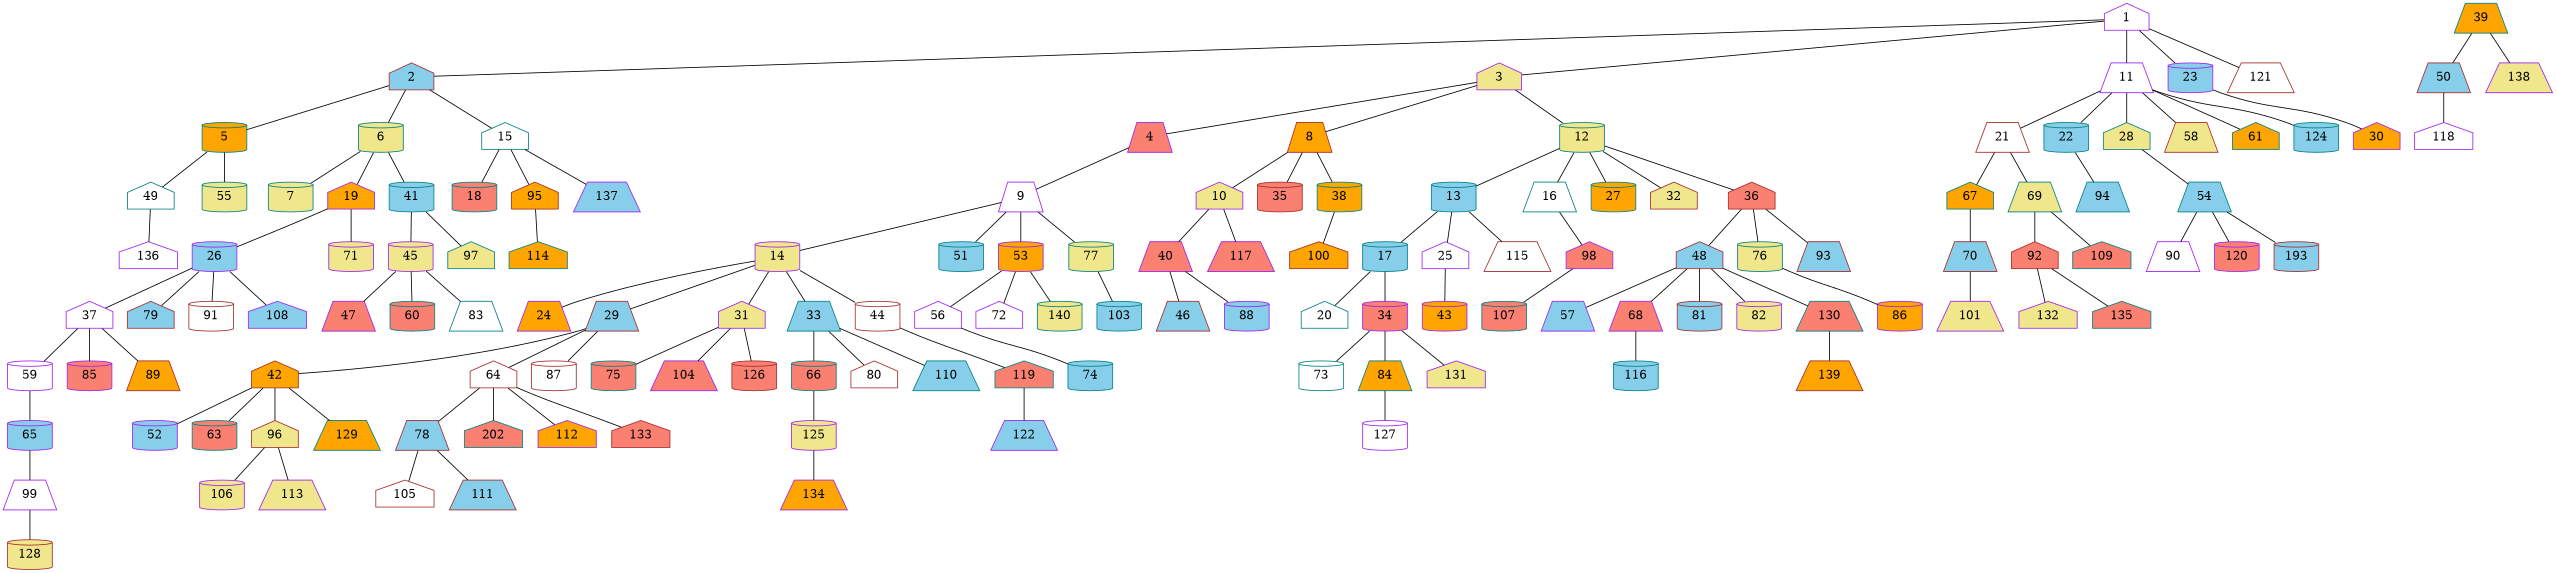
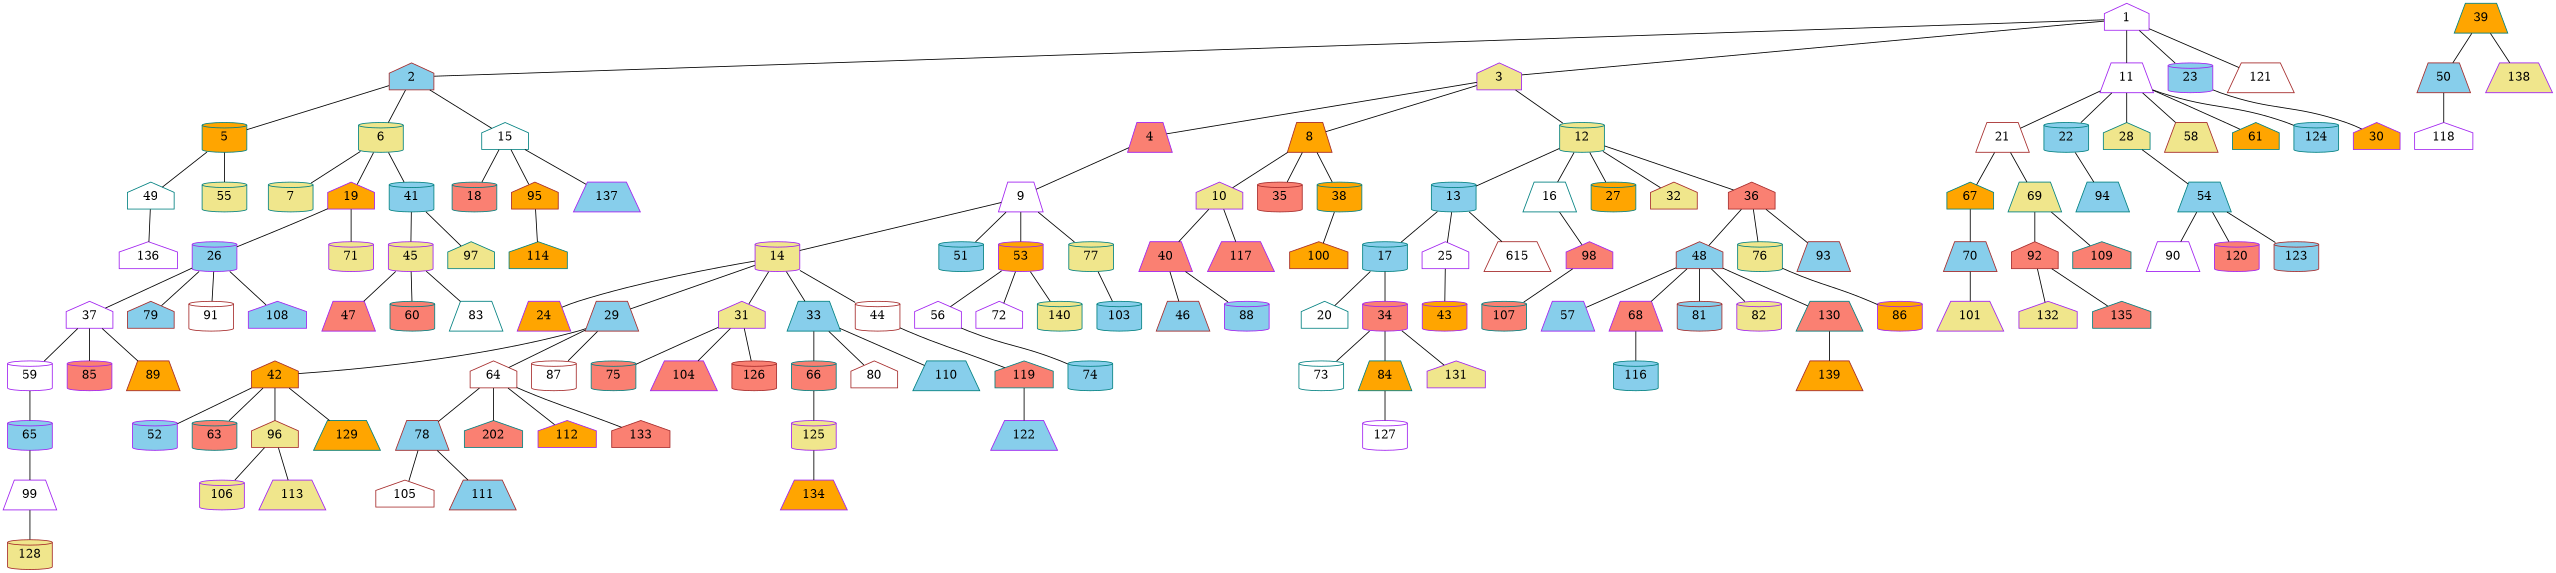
node "115": label "115" -> "615"
node "193": label "193" -> "123"
